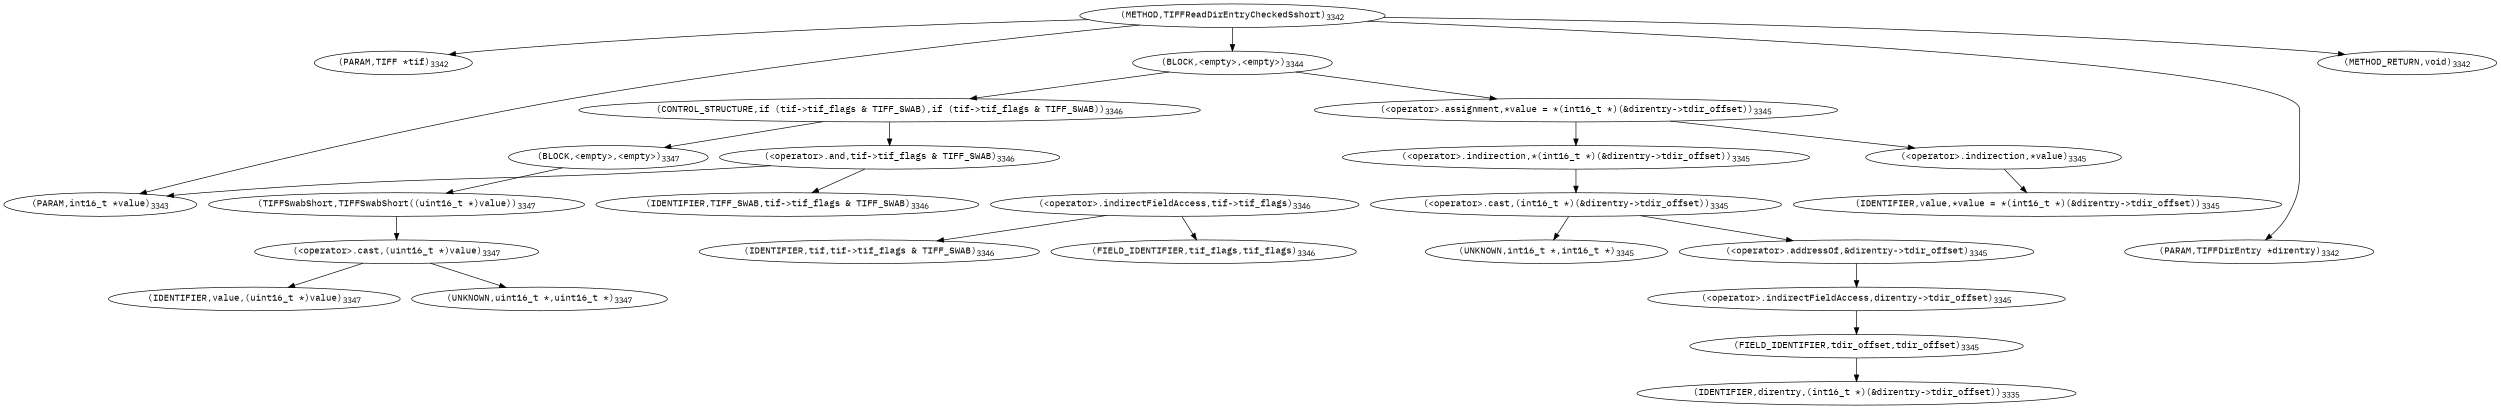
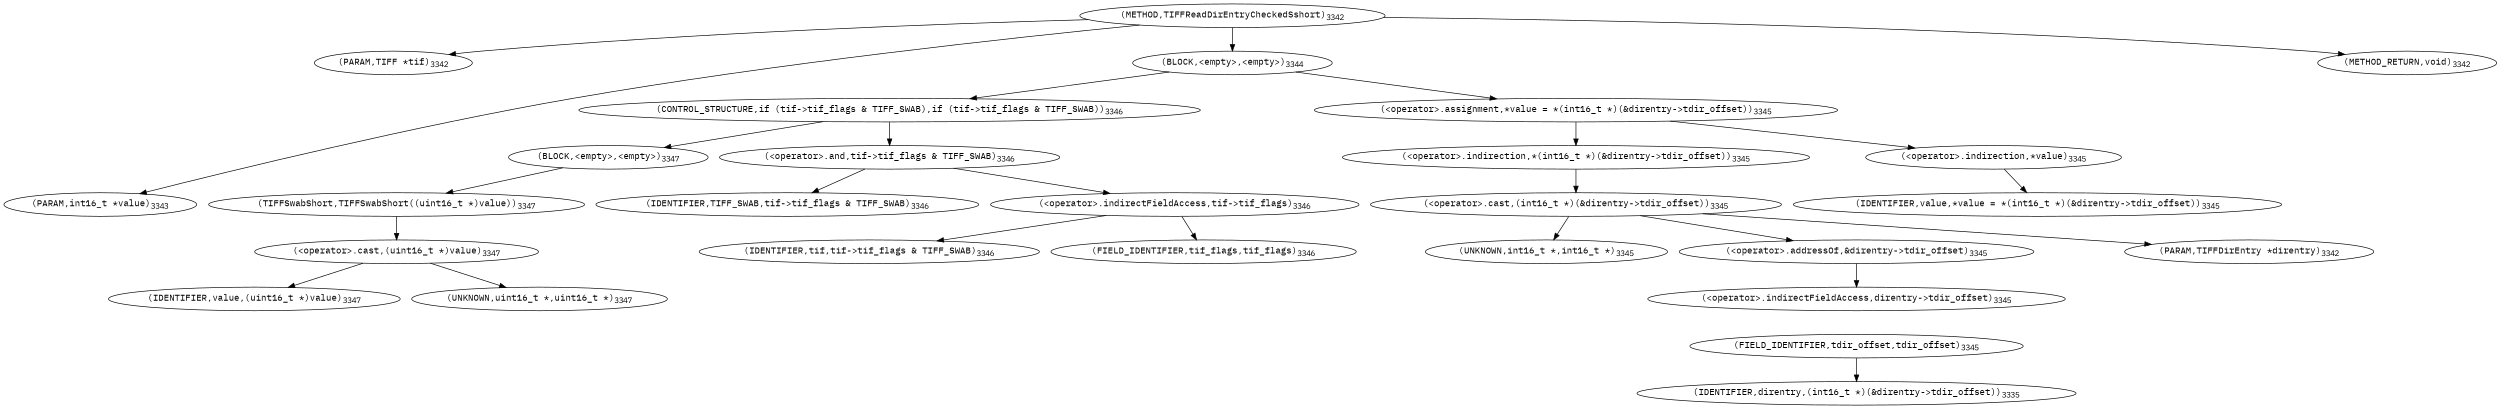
edge "(METHOD,TIFFReadDirEntryCheckedSshort)" -> "(PARAM,TIFFDirEntry *direntry)": now "(<operator>.cast,(int16_t *)(&direntry->tdir_offset))" -> "(PARAM,TIFFDirEntry *direntry)"
edge "(<operator>.and,tif->tif_flags & TIFF_SWAB)" -> "(PARAM,int16_t *value)": now "(<operator>.and,tif->tif_flags & TIFF_SWAB)" -> "(<operator>.indirectFieldAccess,tif->tif_flags)"
edge "(<operator>.indirectFieldAccess,direntry->tdir_offset)" -> "(FIELD_IDENTIFIER,tdir_offset,tdir_offset)": removed
